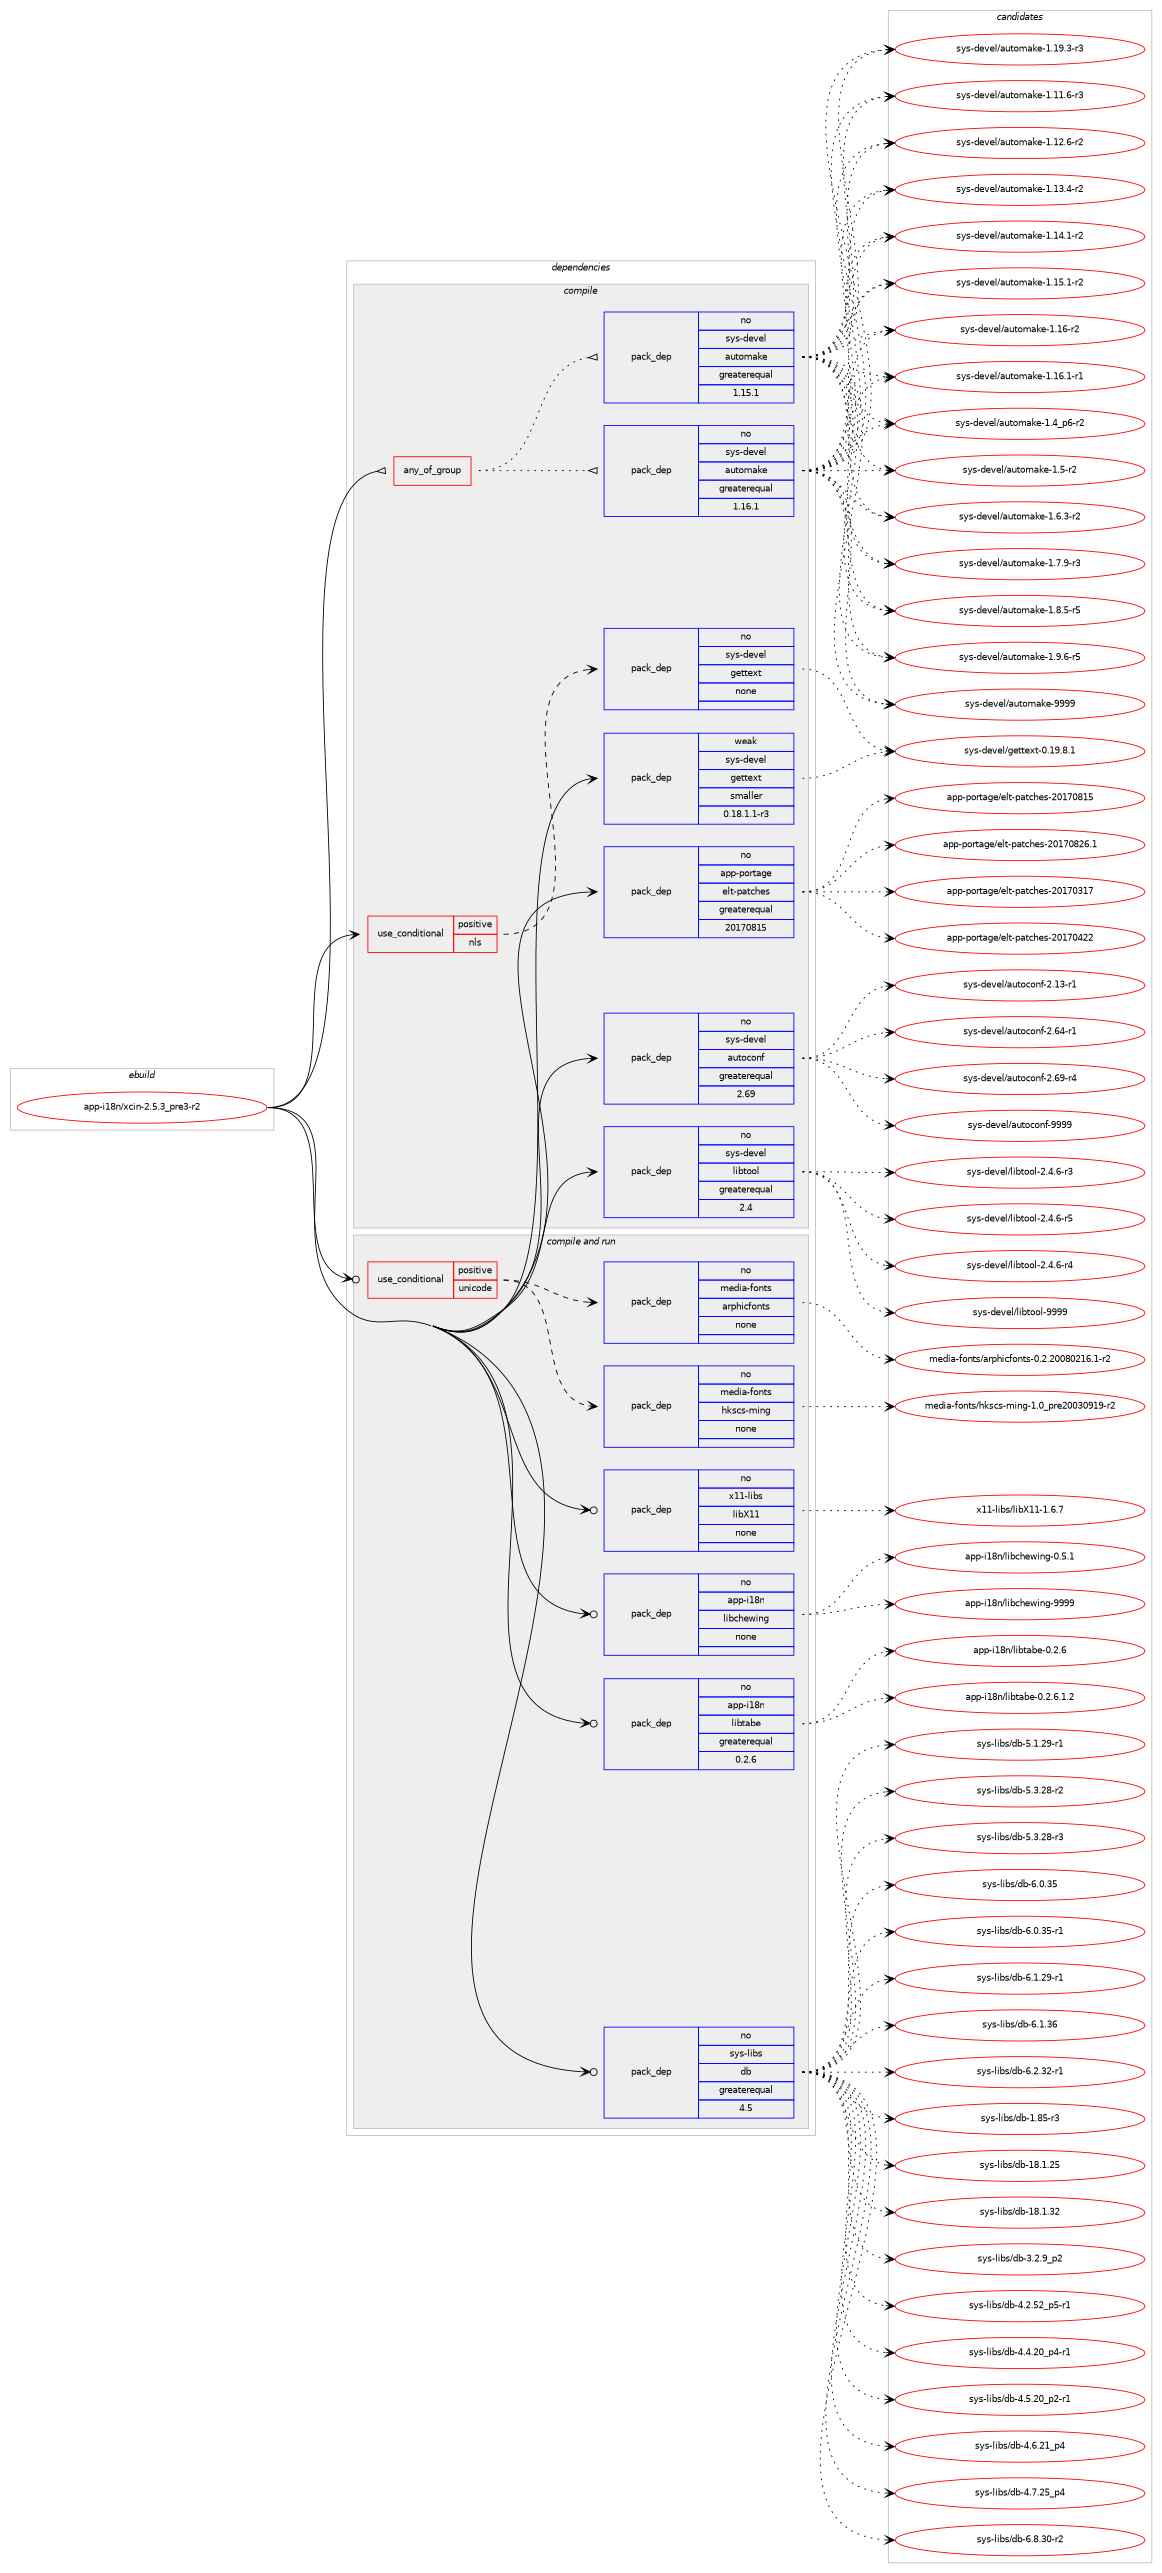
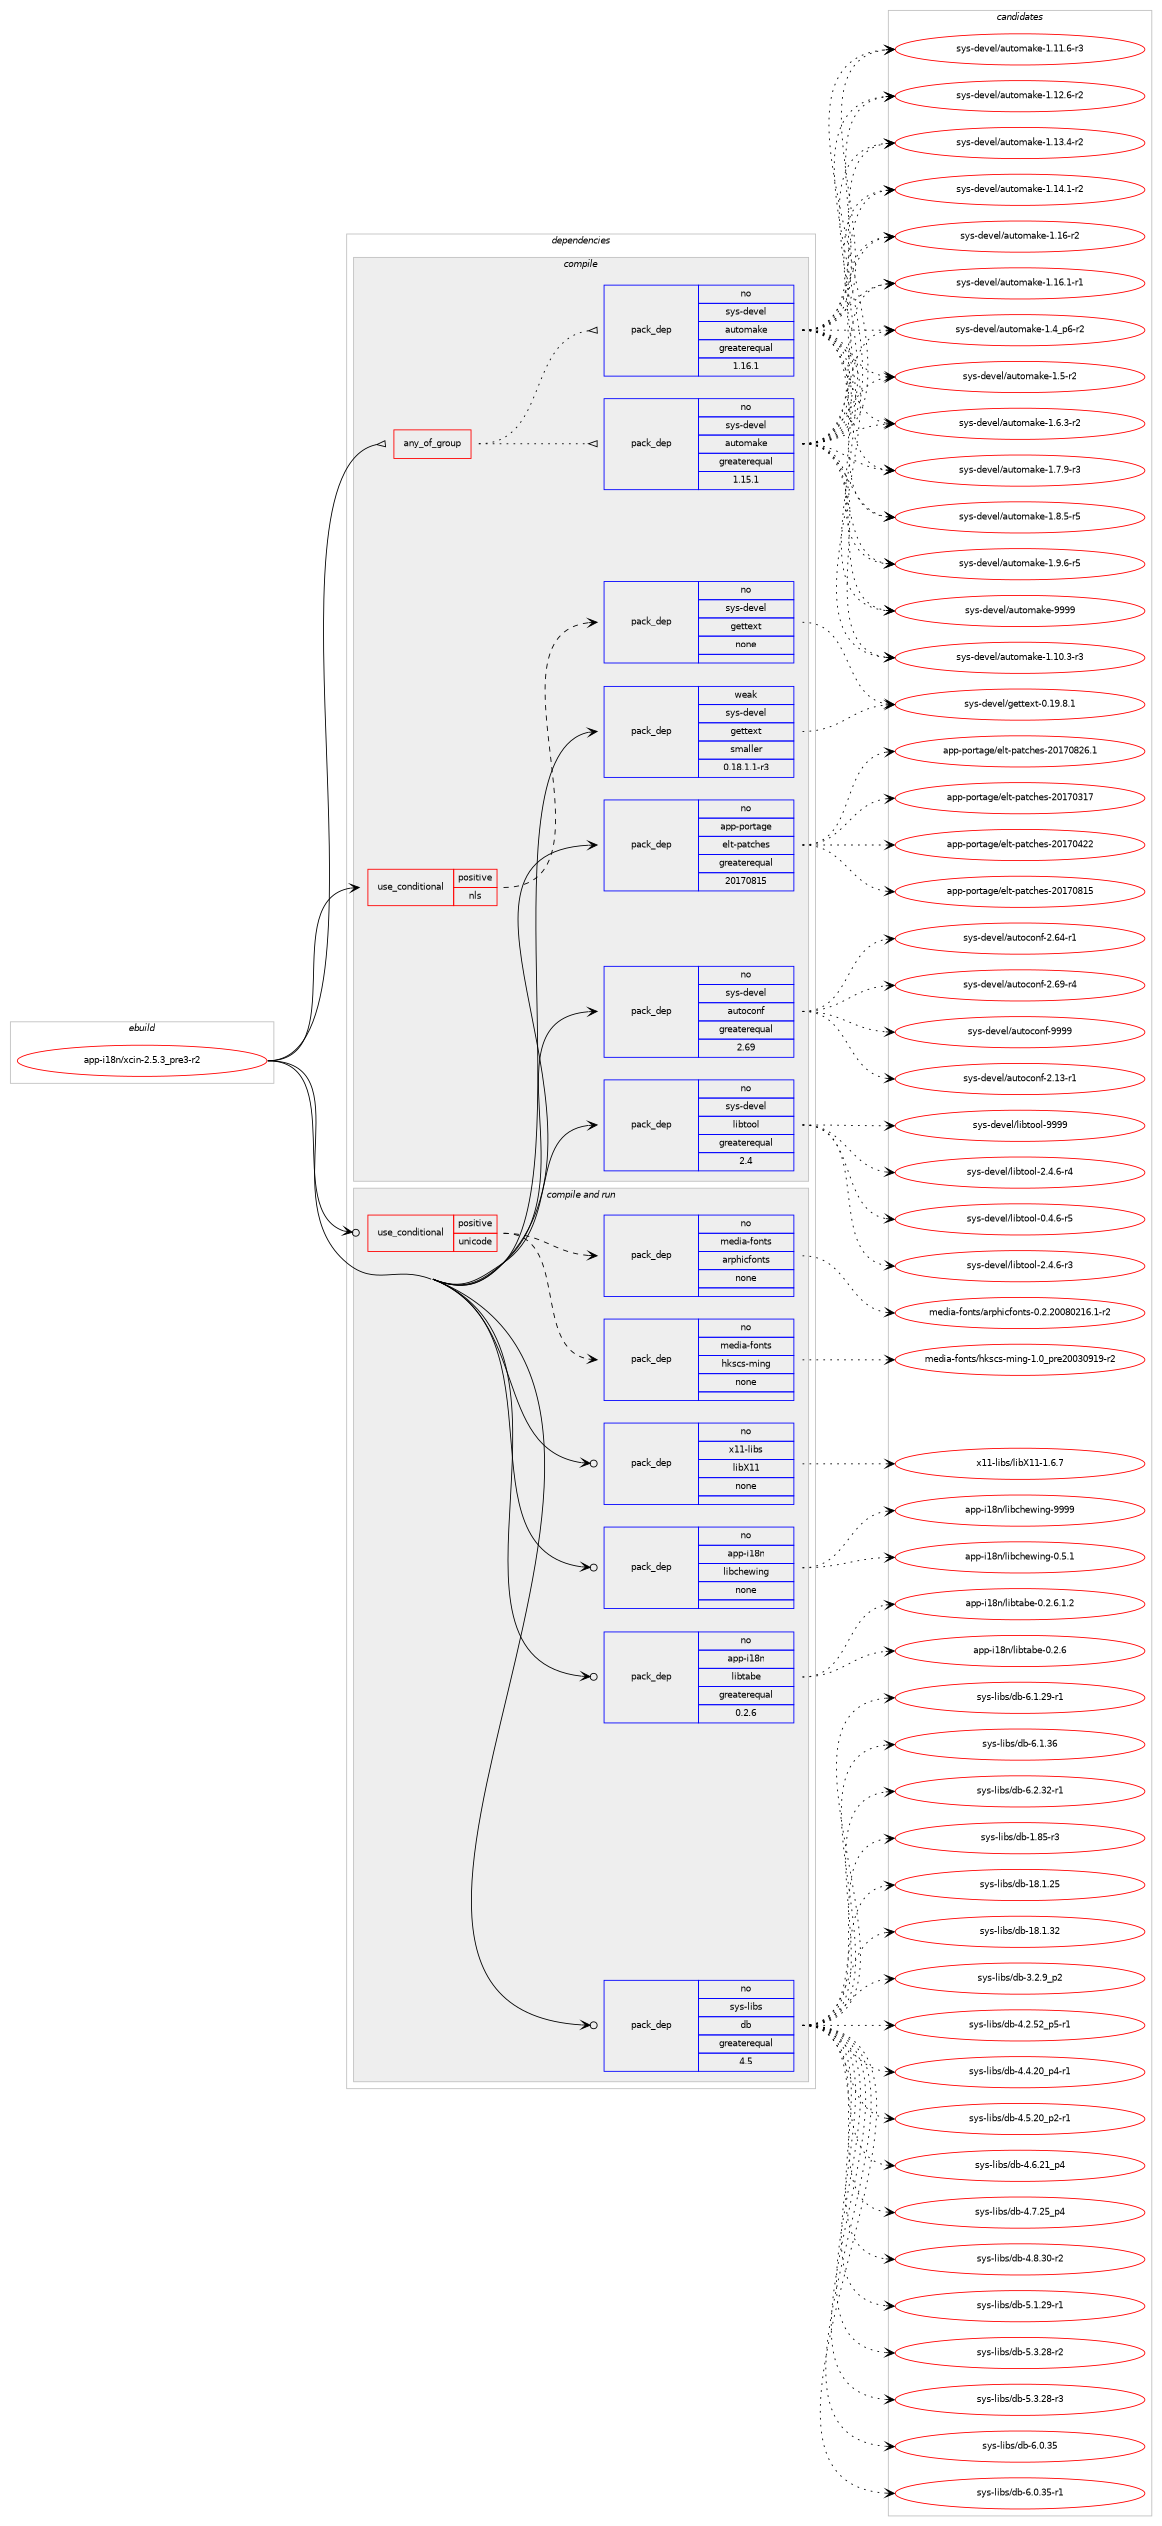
node "sys-devel/automake-1.19.3-r3": label "sys-devel/automake-1.19.3-r3" -> "sys-devel/automake-1.10.3-r3"
node "sys-devel/automake-1.15.1-r2": removed
node "sys-devel/libtool-2.4.6-r5": label "sys-devel/libtool-2.4.6-r5" -> "sys-devel/libtool-0.4.6-r5"
node "sys-libs/db-6.8.30-r2": label "sys-libs/db-6.8.30-r2" -> "sys-libs/db-4.8.30-r2"
